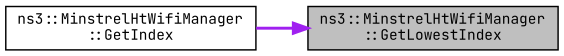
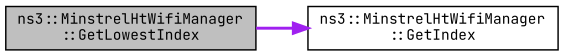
edge "ns3::MinstrelHtWifiManager ::GetIndex" -> "ns3::MinstrelHtWifiManager ::GetLowestIndex": reversed
